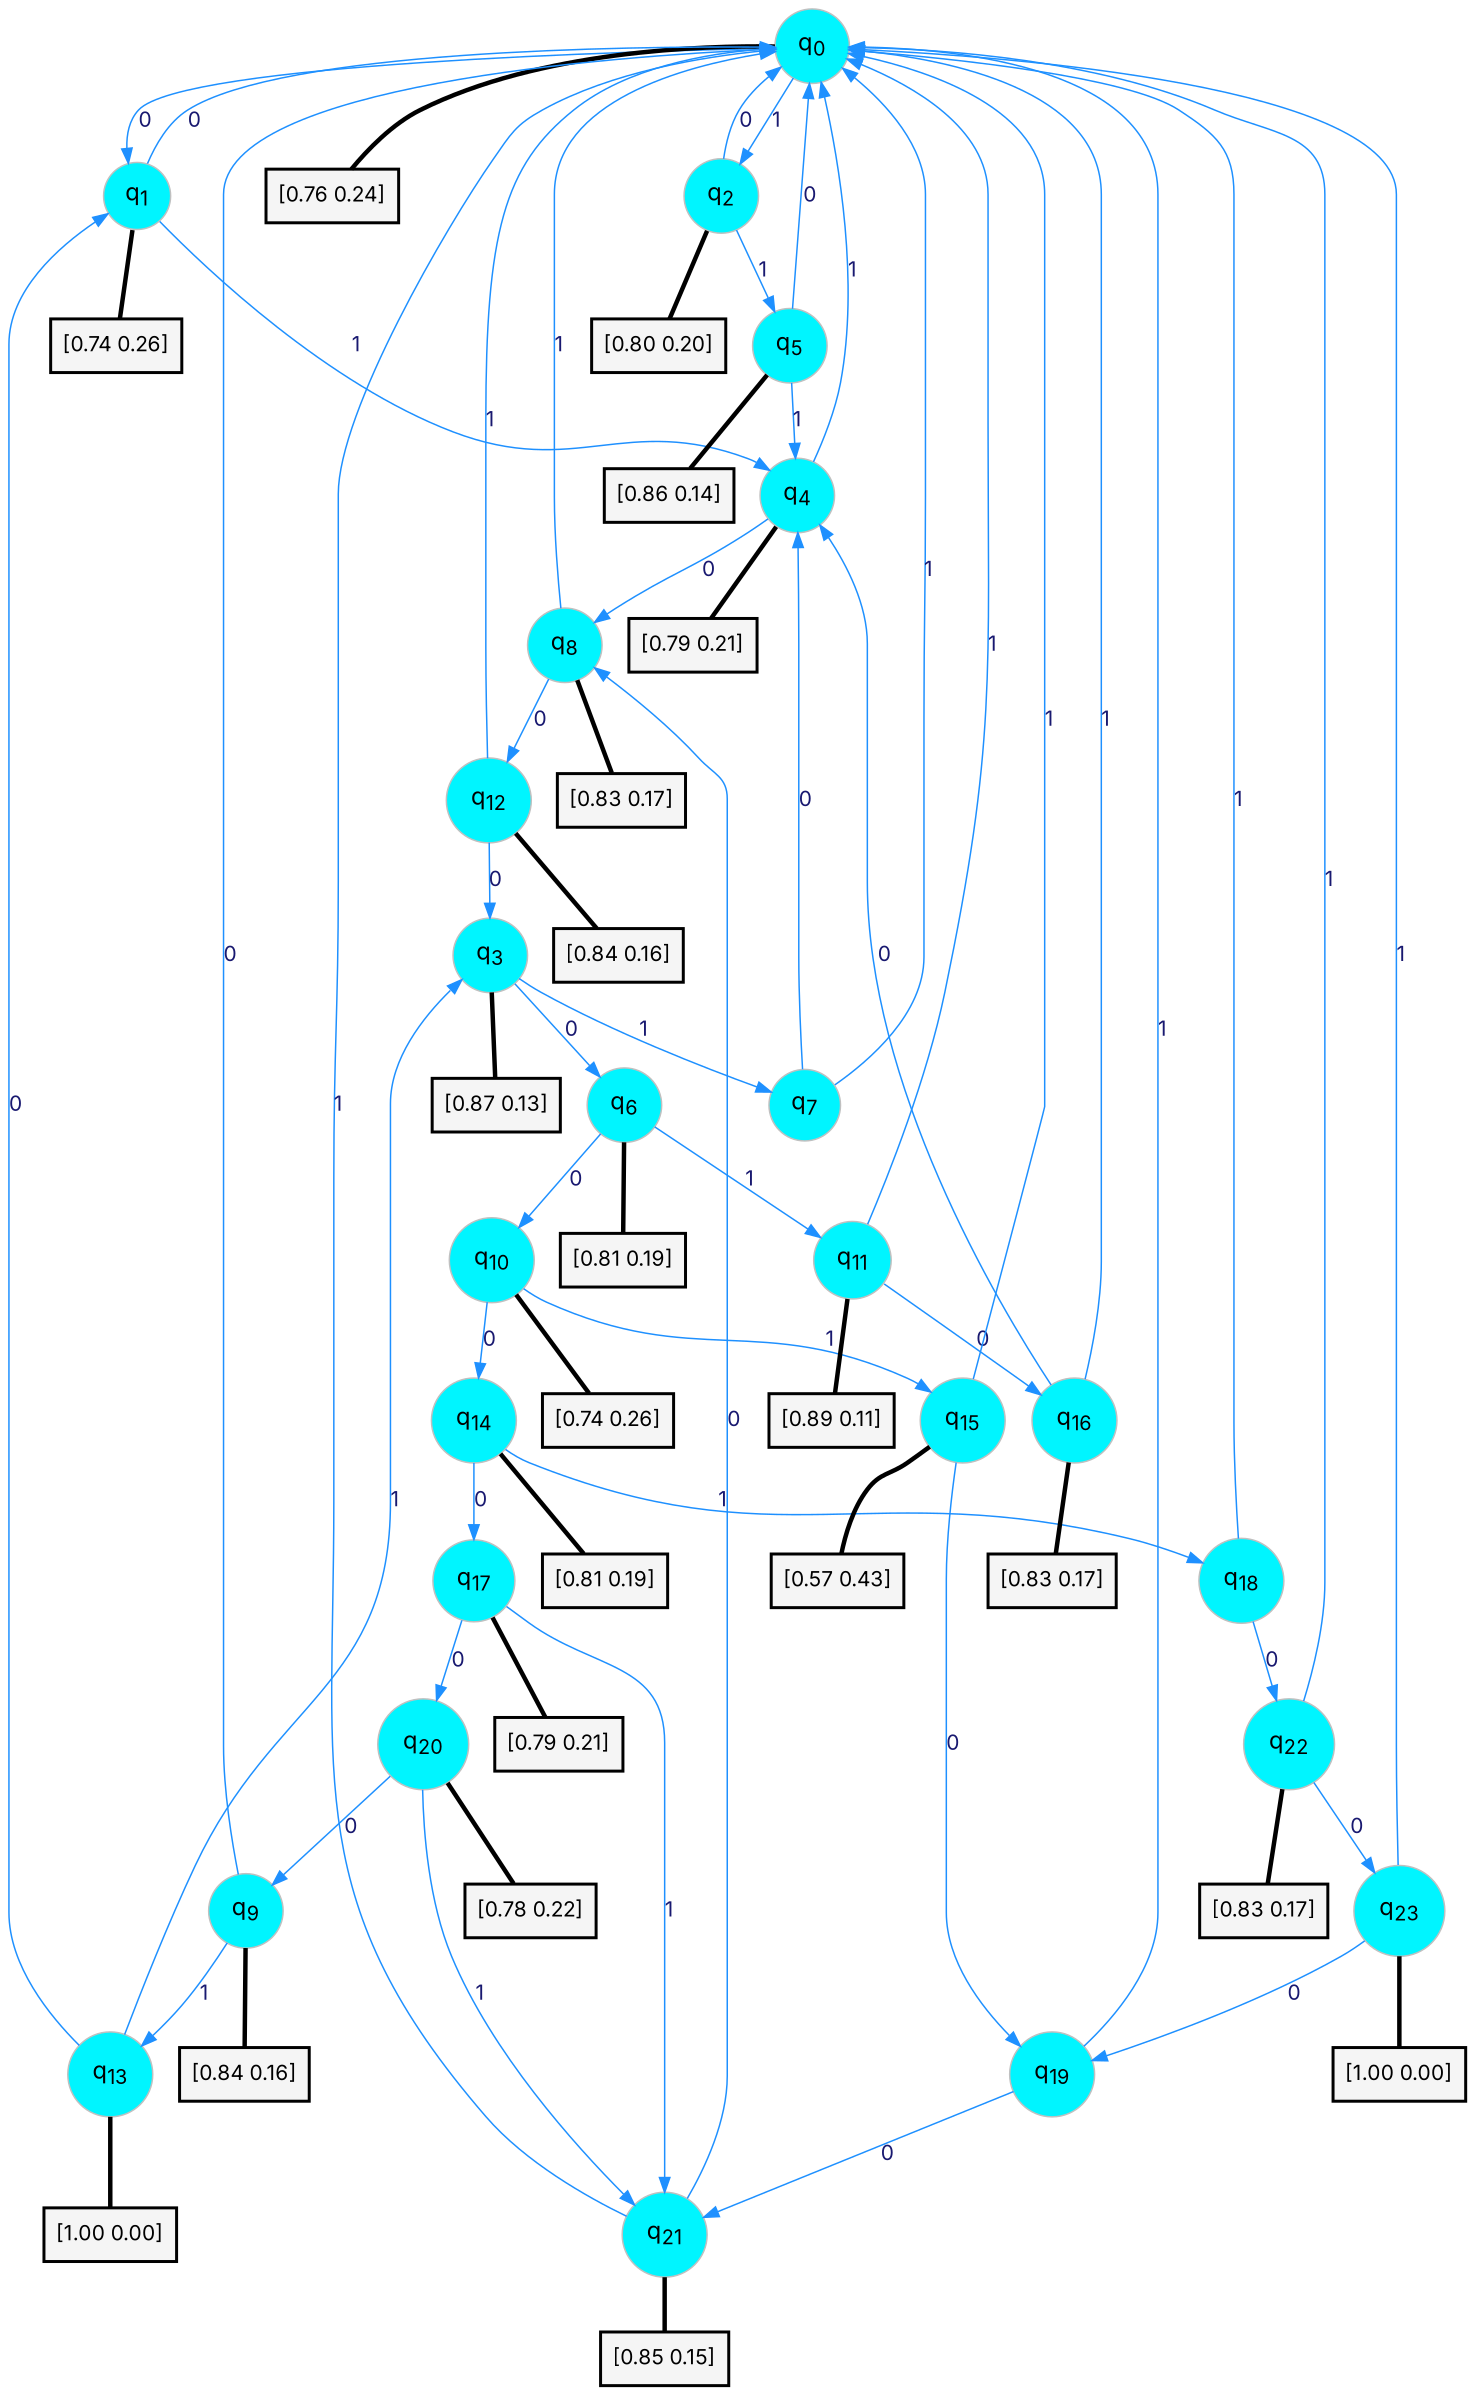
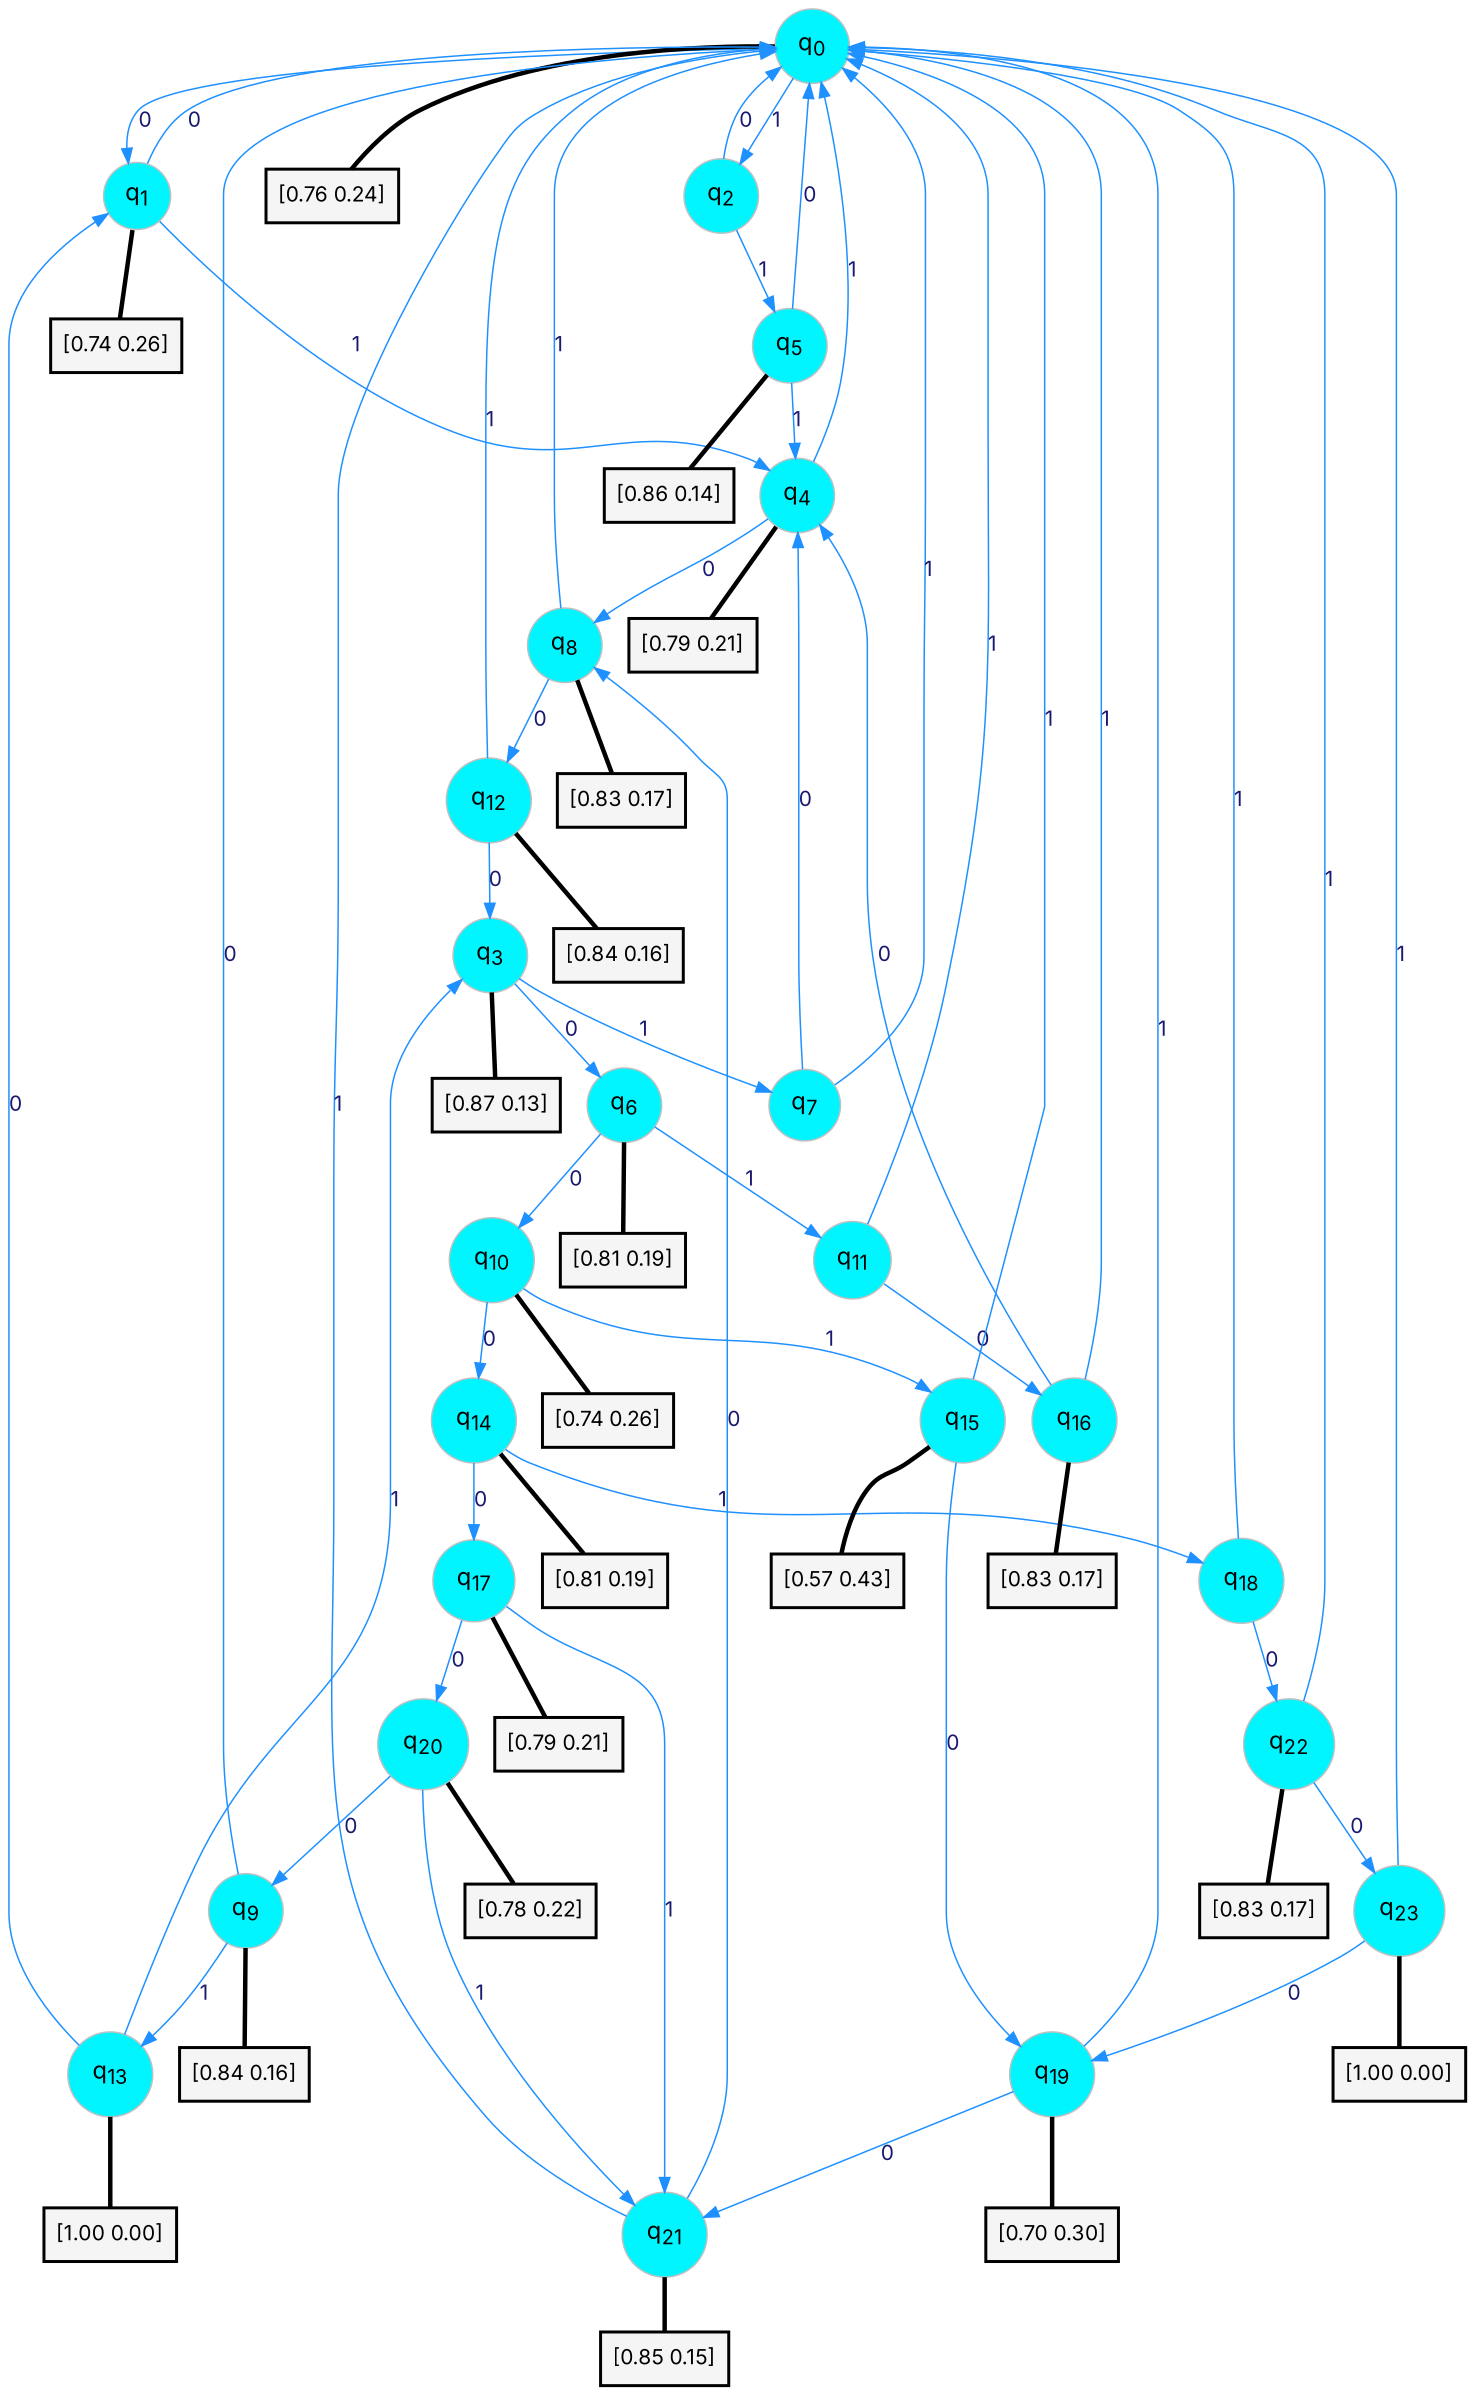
node "[0.80 0.20]": removed
node "[0.89 0.11]": removed
node "[0.70 0.30]": added
